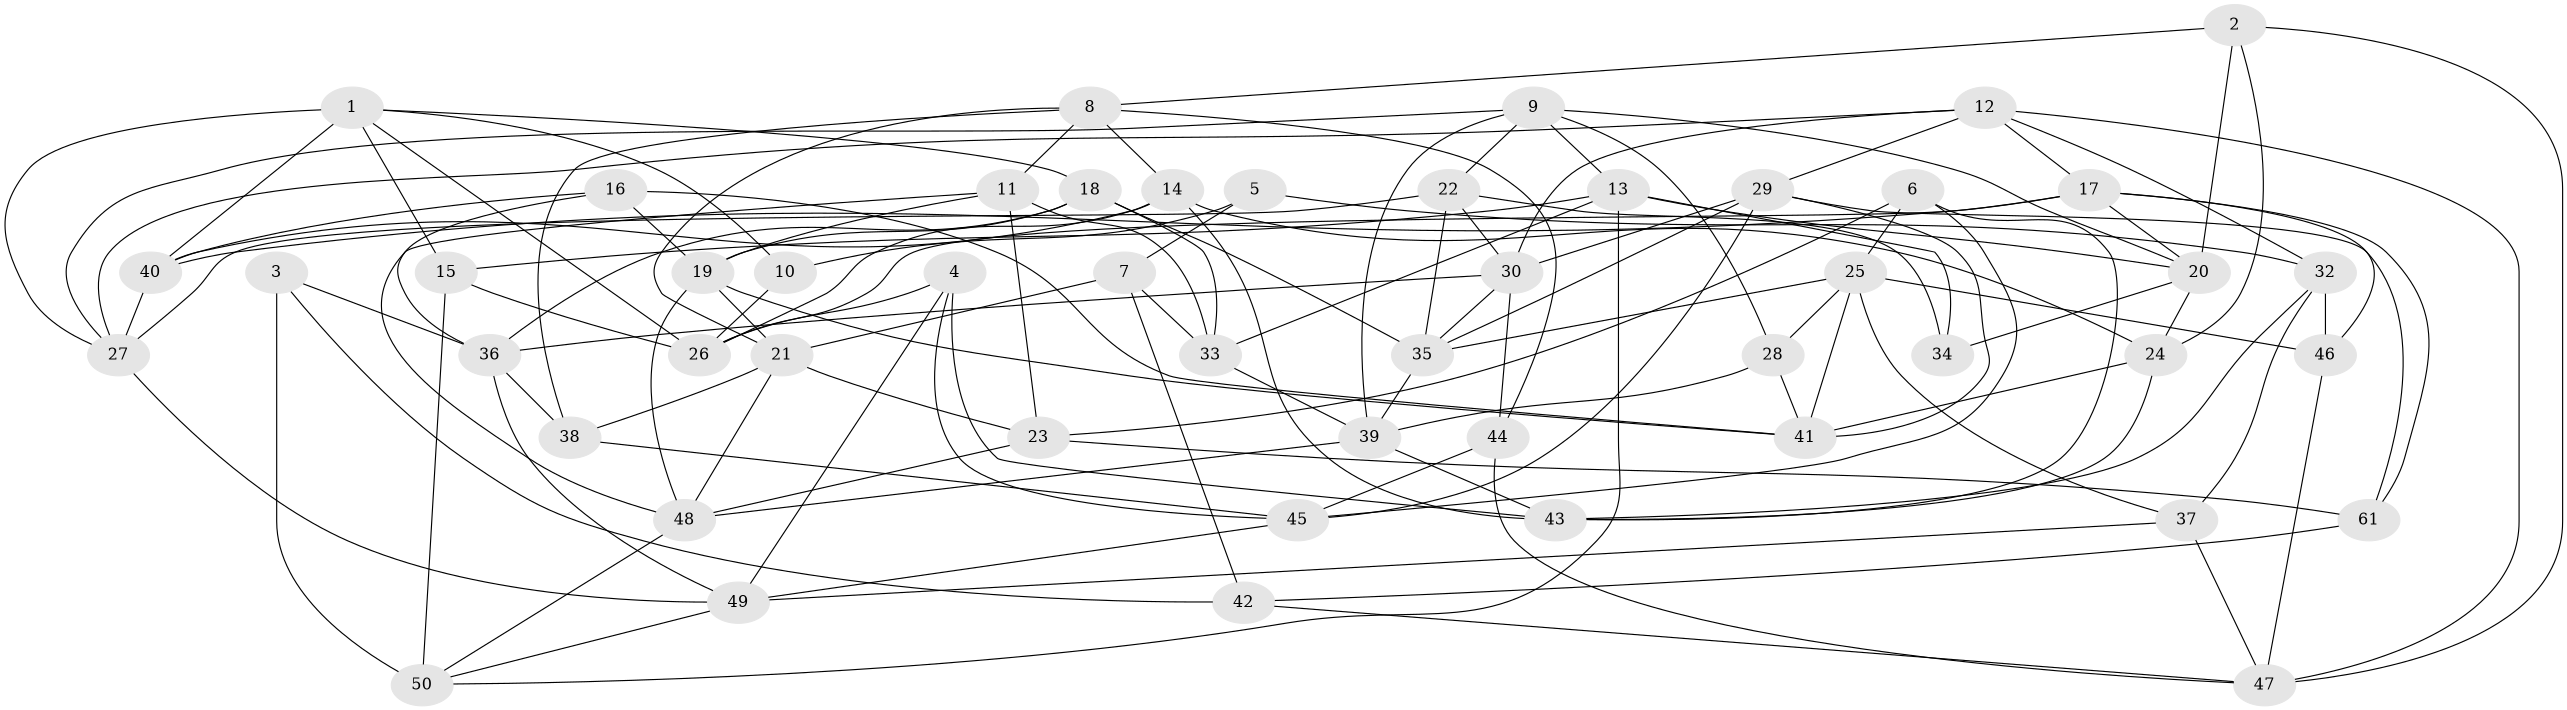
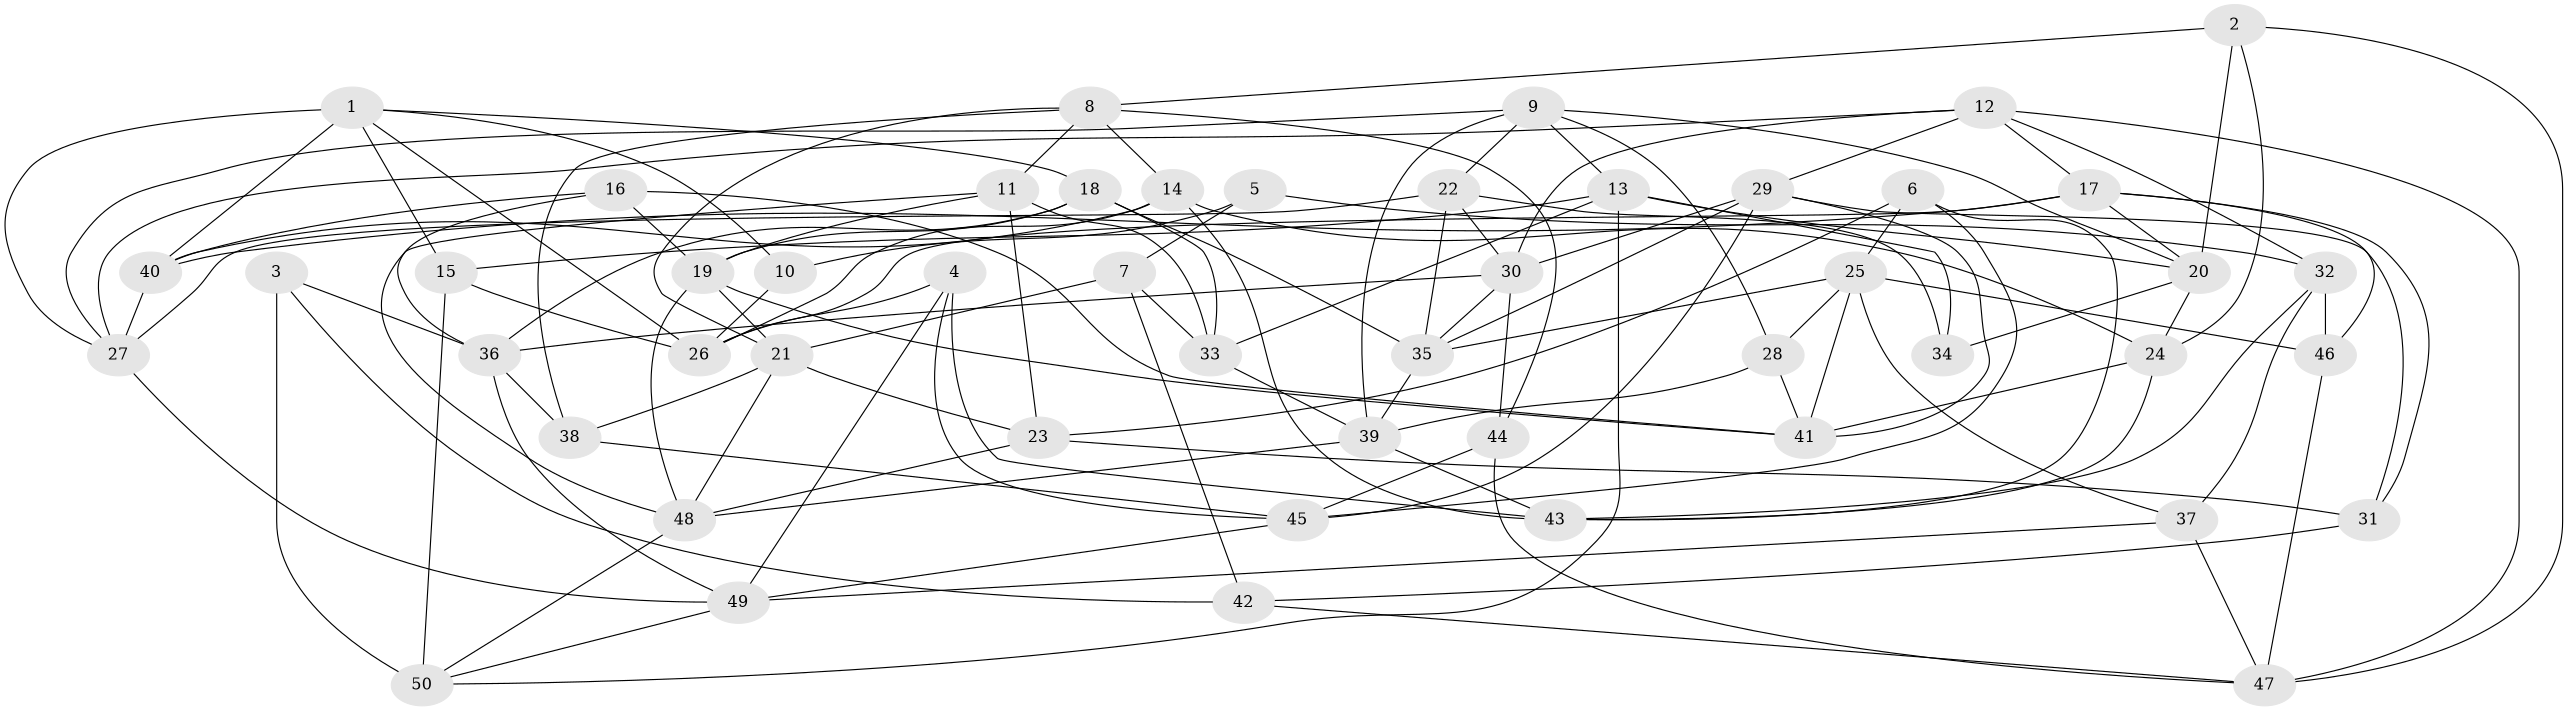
node "61": label "61" -> "31"
